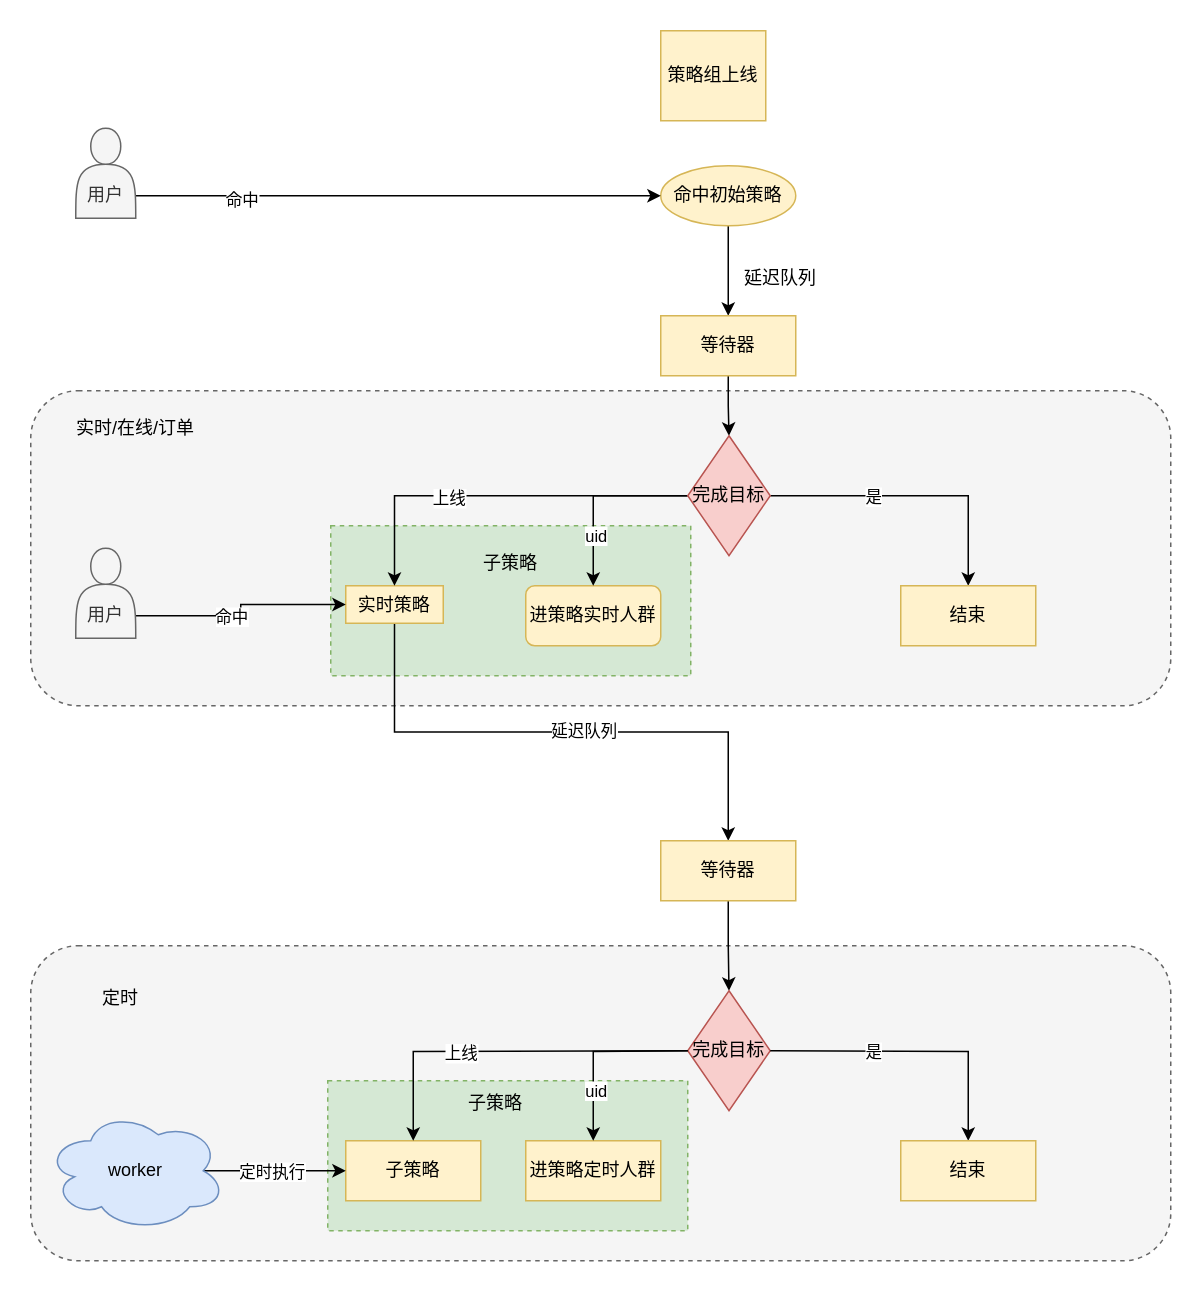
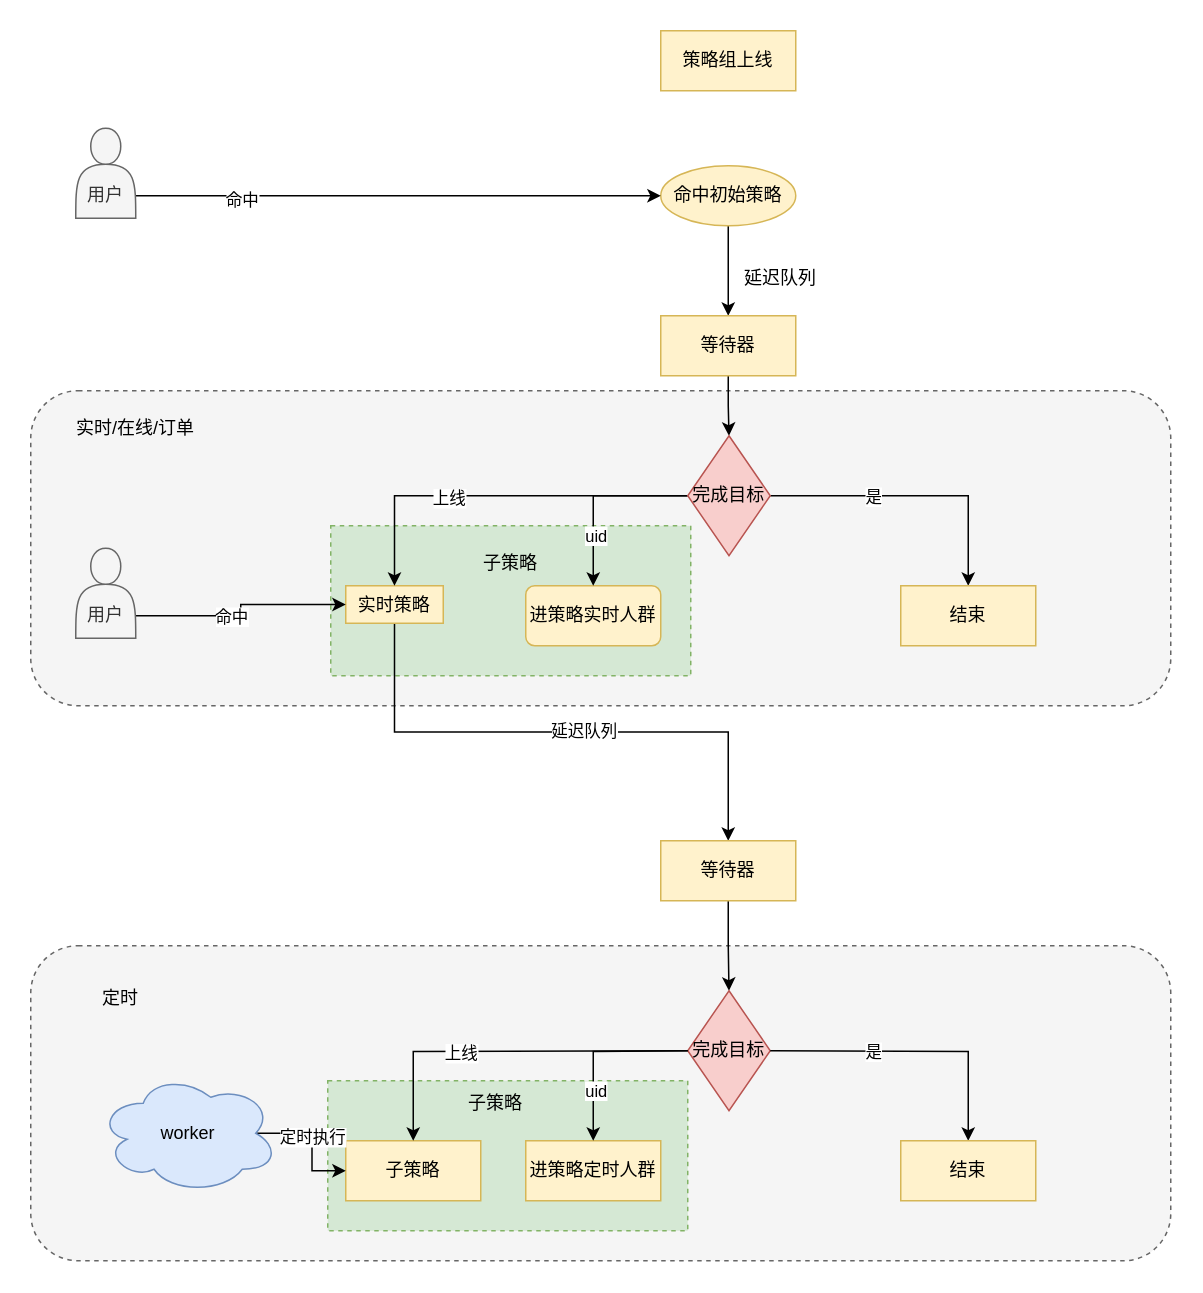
node "策略组上线": size 105x90 -> 135x60
node "worker": moved (136, 1171) -> (188, 1133)
